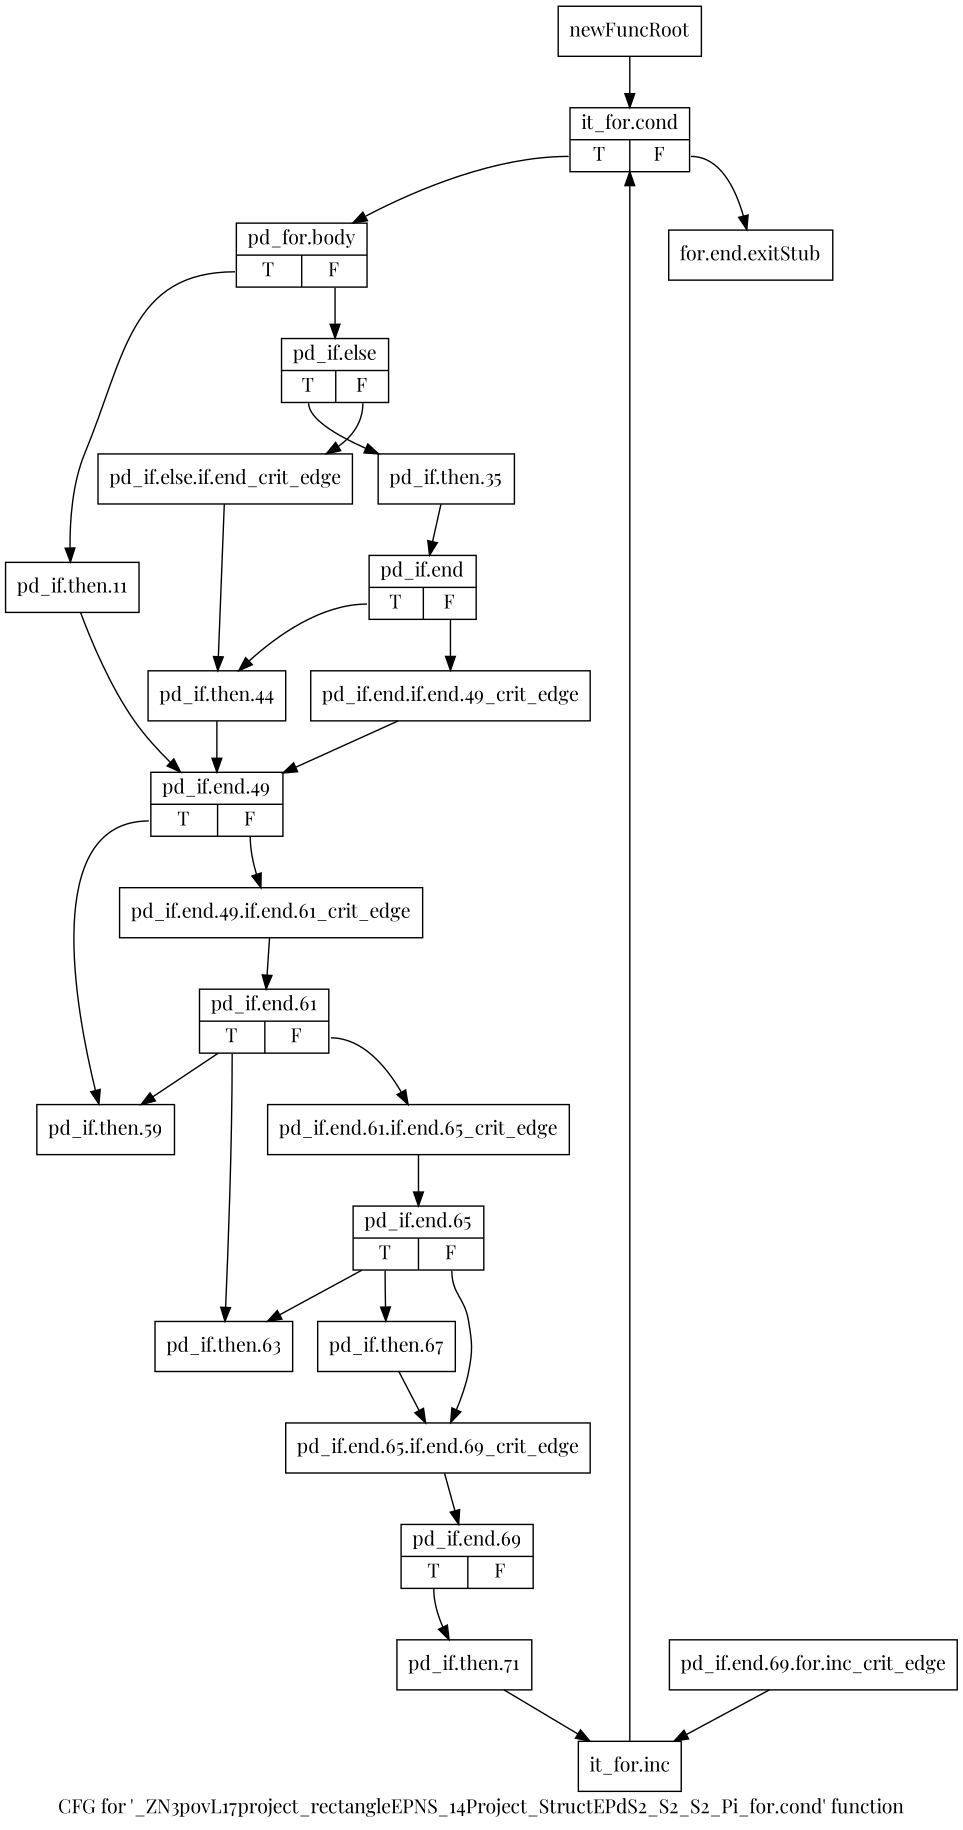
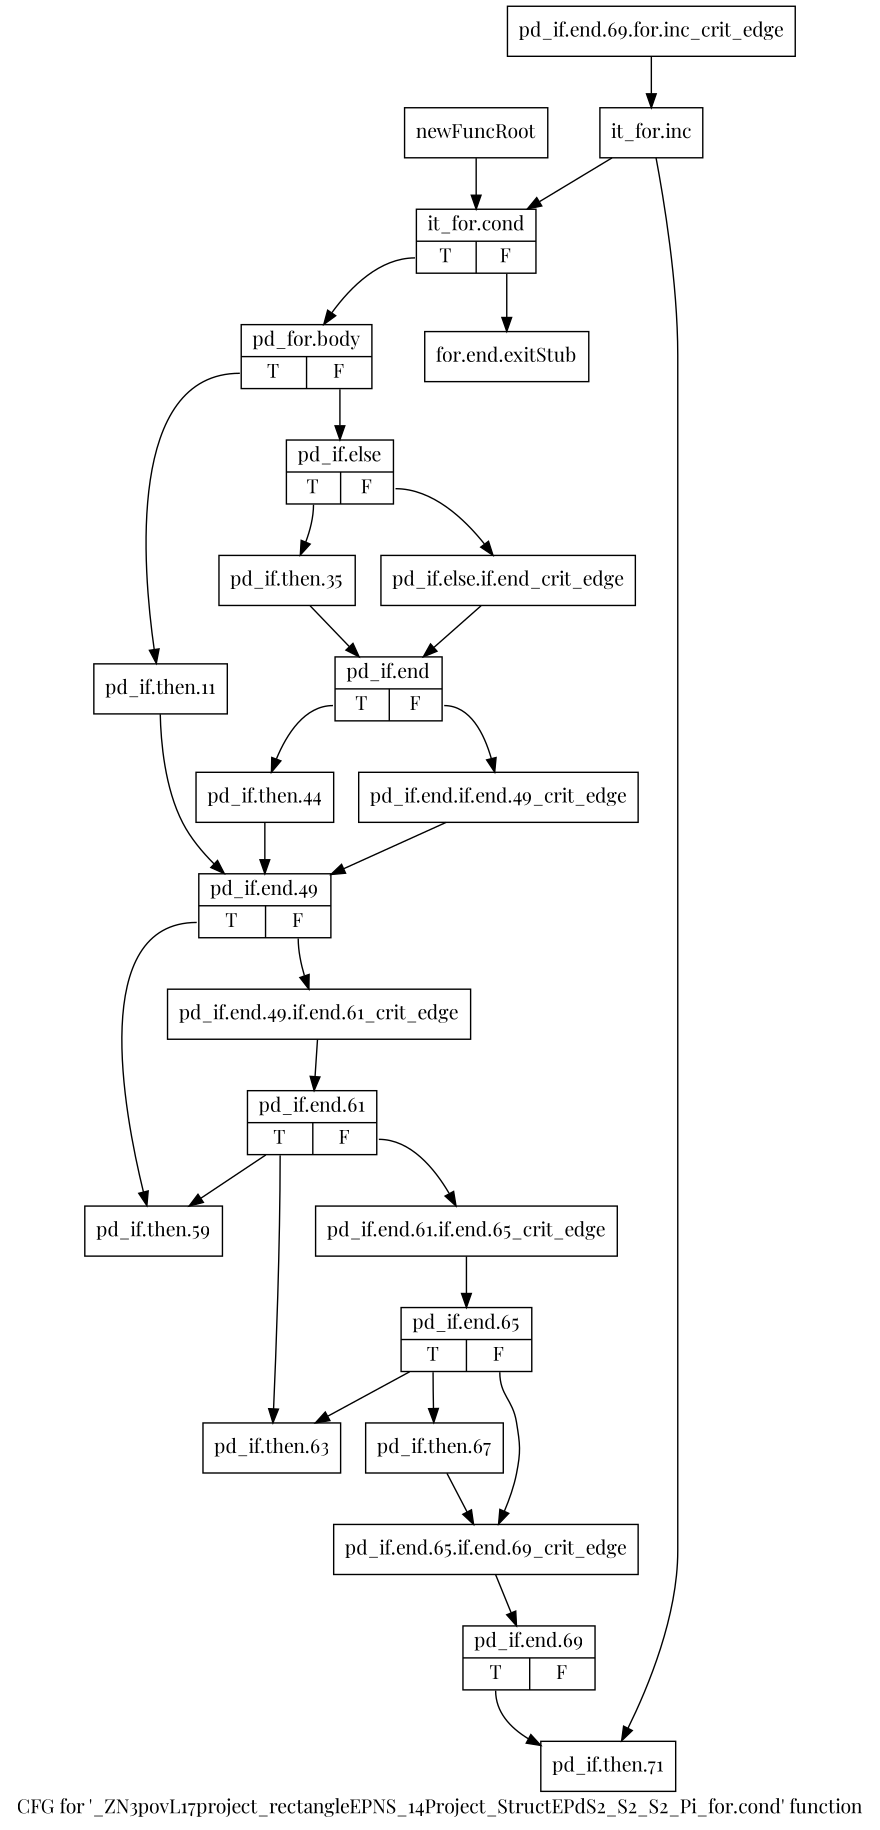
edge "pd_if.else.if.end_crit_edge" -> "pd_if.then.44": now "pd_if.else.if.end_crit_edge" -> "pd_if.end"
edge "pd_if.then.71" -> "it_for.inc": reversed
